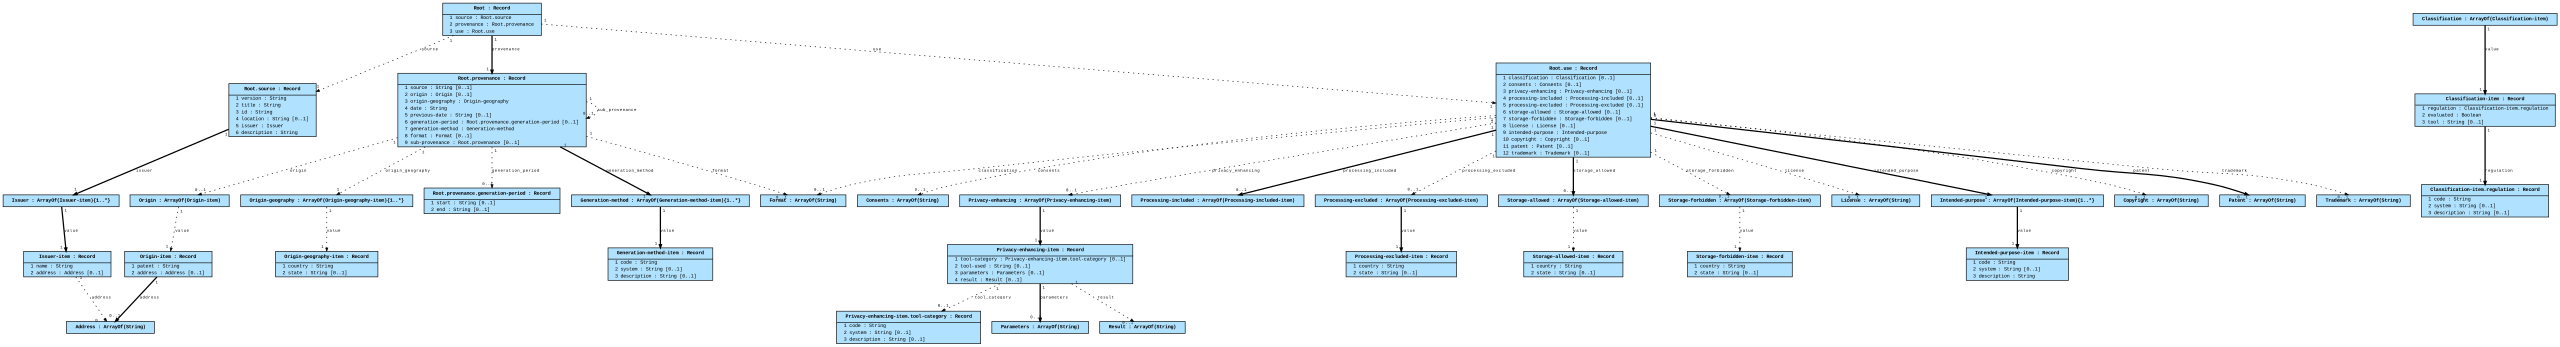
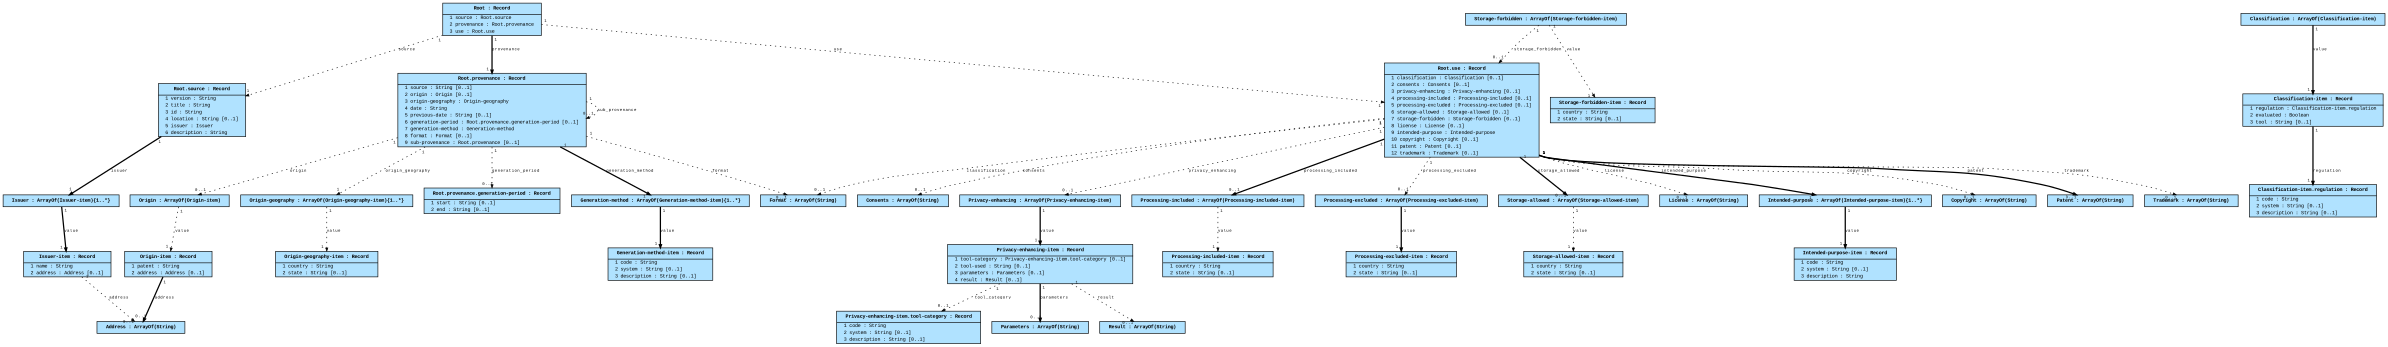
edge "Root.use : Record" -> "Storage-forbidden : ArrayOf(Storage-forbidden-item)": reversed
node "Processing-included-item : Record": added
